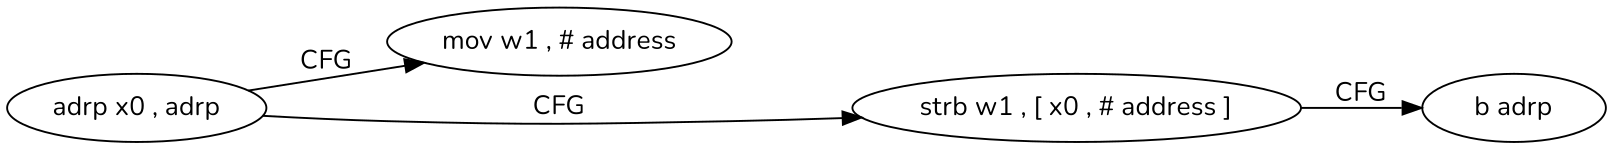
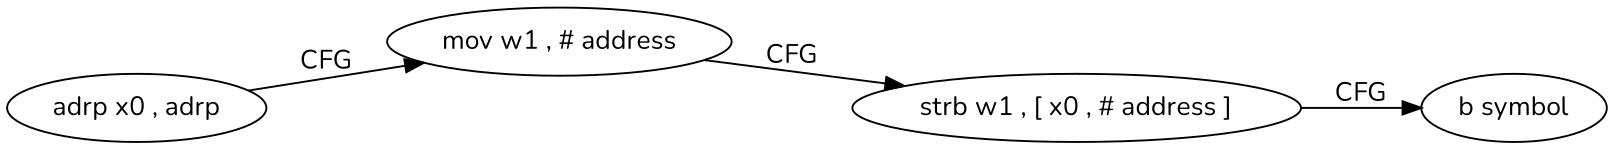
node "b adrp": label "b adrp" -> "b symbol"
edge "adrp x0 , adrp" -> "strb w1 , [ x0 , # address ]": now "mov w1 , # address" -> "strb w1 , [ x0 , # address ]"
